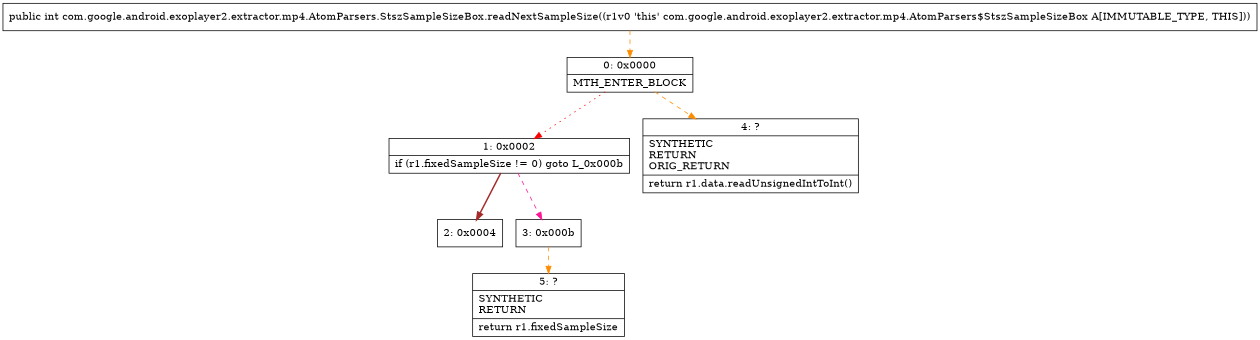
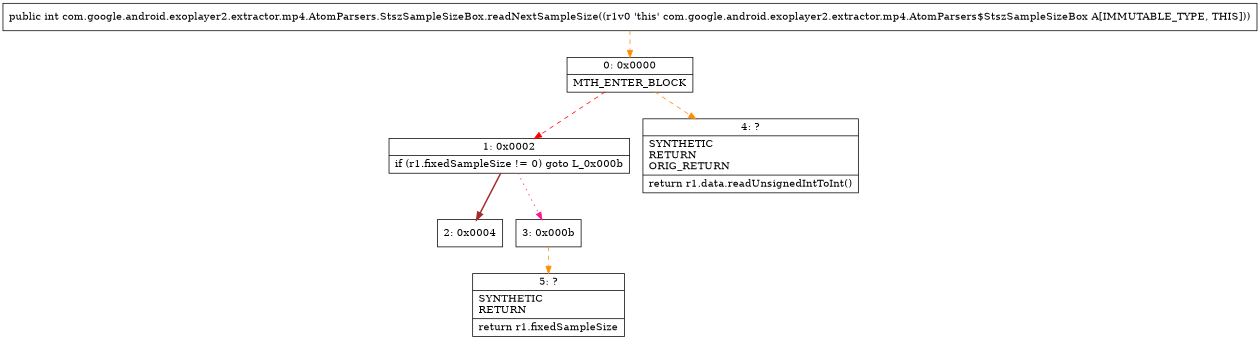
edge "0: 0x0000" -> "1: 0x0002": style dotted -> dashed
edge "1: 0x0002" -> "3: 0x000b": style dashed -> dotted
